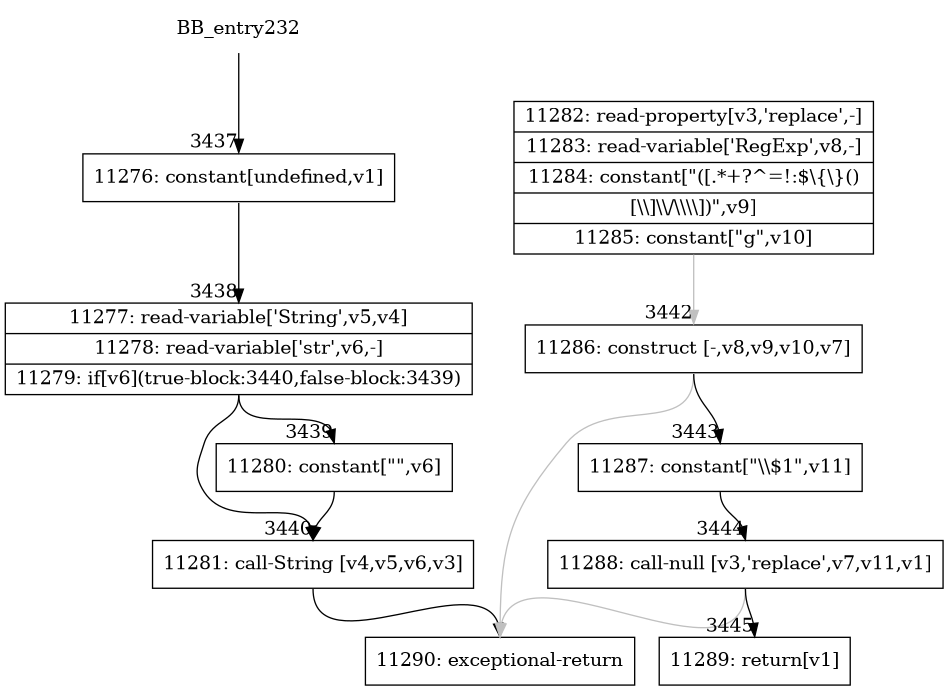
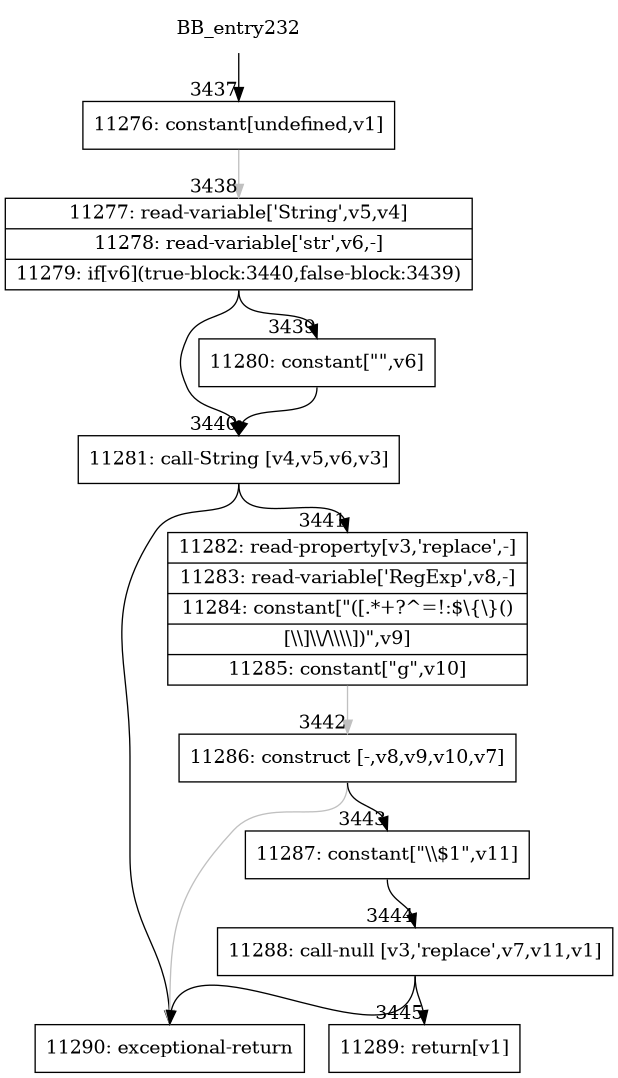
edge "11276: constant[undefined,v1]" -> "11277: read-variable['String',v5,v4]": color black -> gray
edge "11281: call-String [v4,v5,v6,v3]" -> "11282: read-property[v3,'replace',-]": added
edge "11288: call-null [v3,'replace',v7,v11,v1]" -> "11290: exceptional-return": color gray -> black
